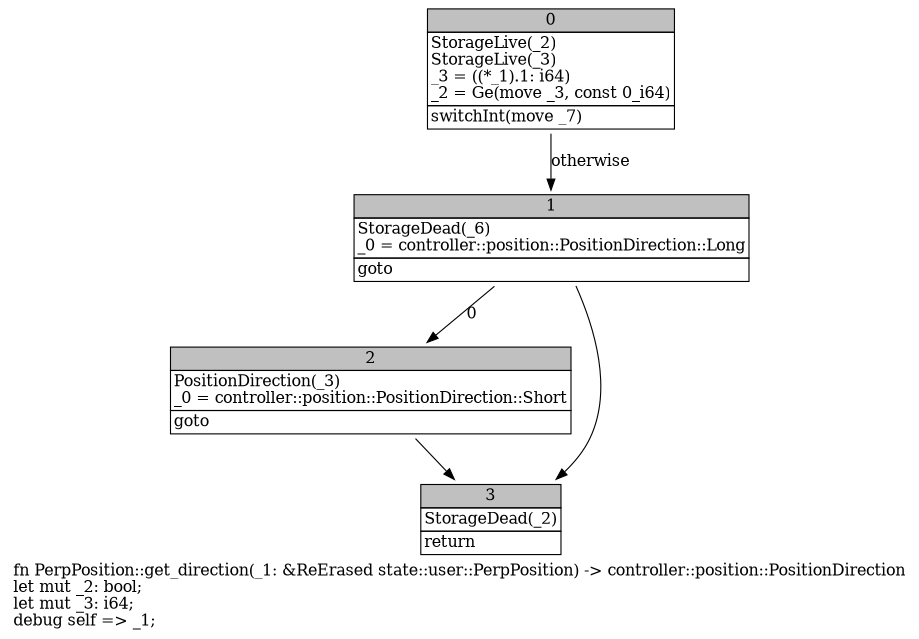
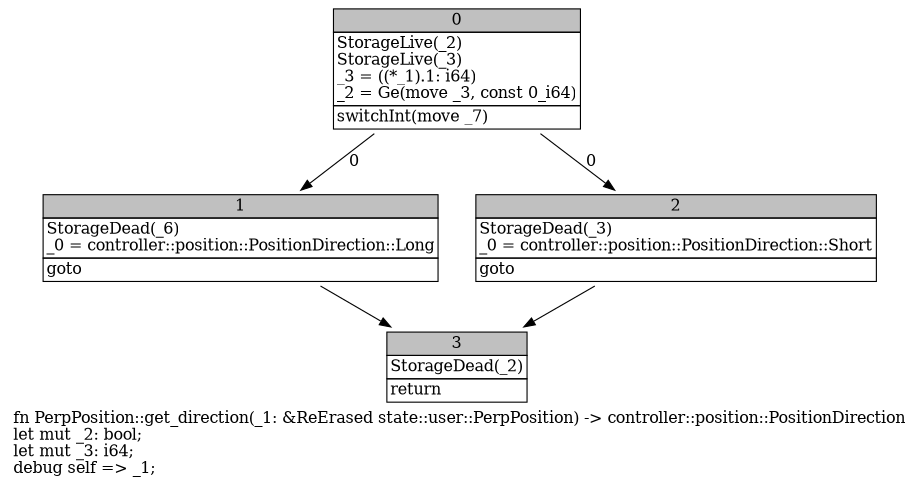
edge "0" -> "1": label "otherwise" -> "0"
edge "1" -> "2": now "0" -> "2"
node "2": text "PositionDirection(_3)" -> "StorageDead(_3)"
